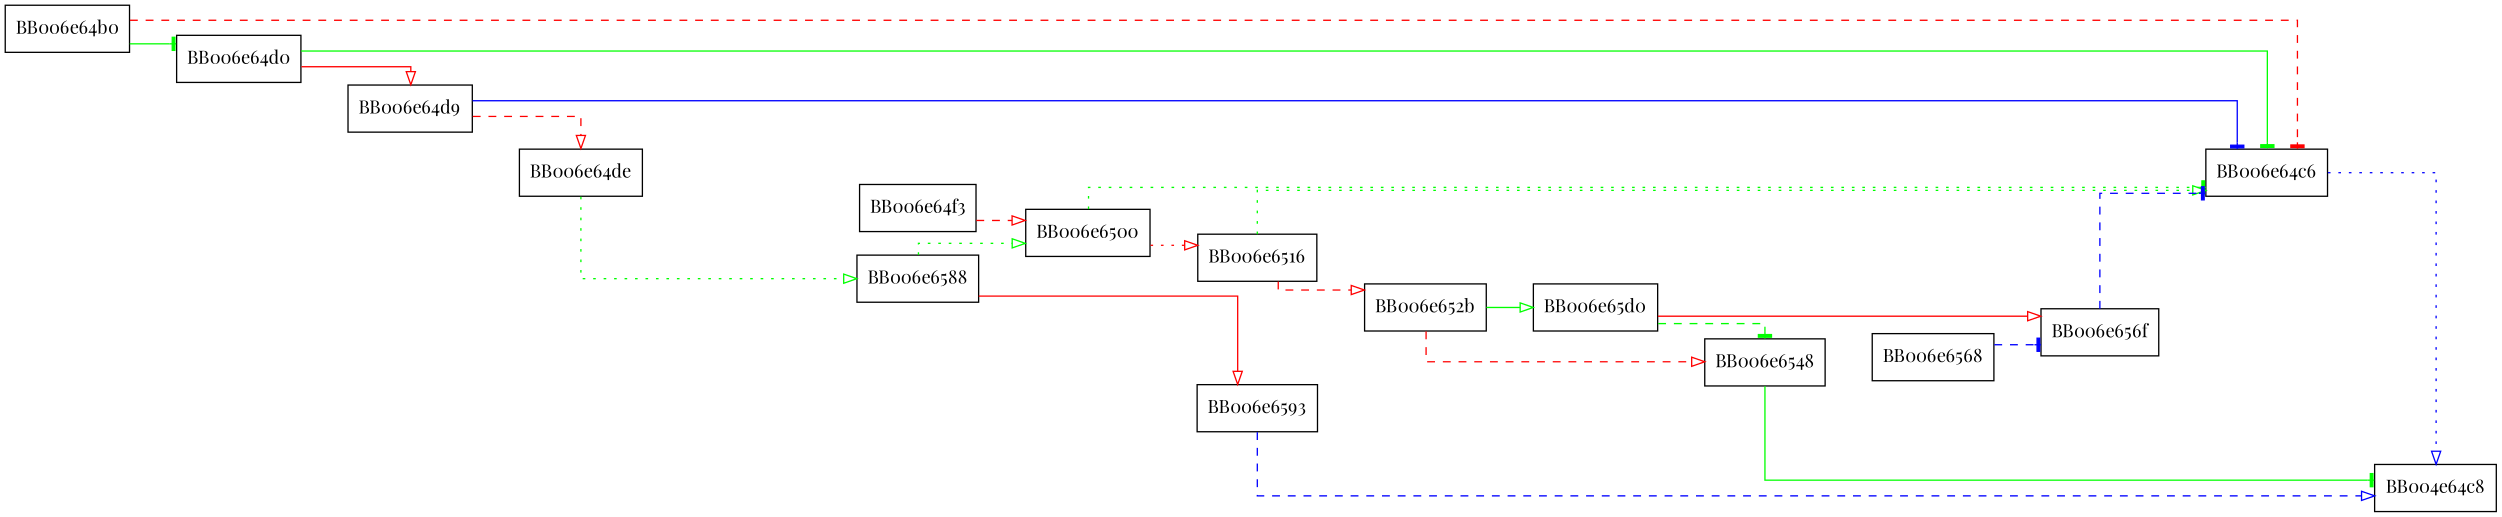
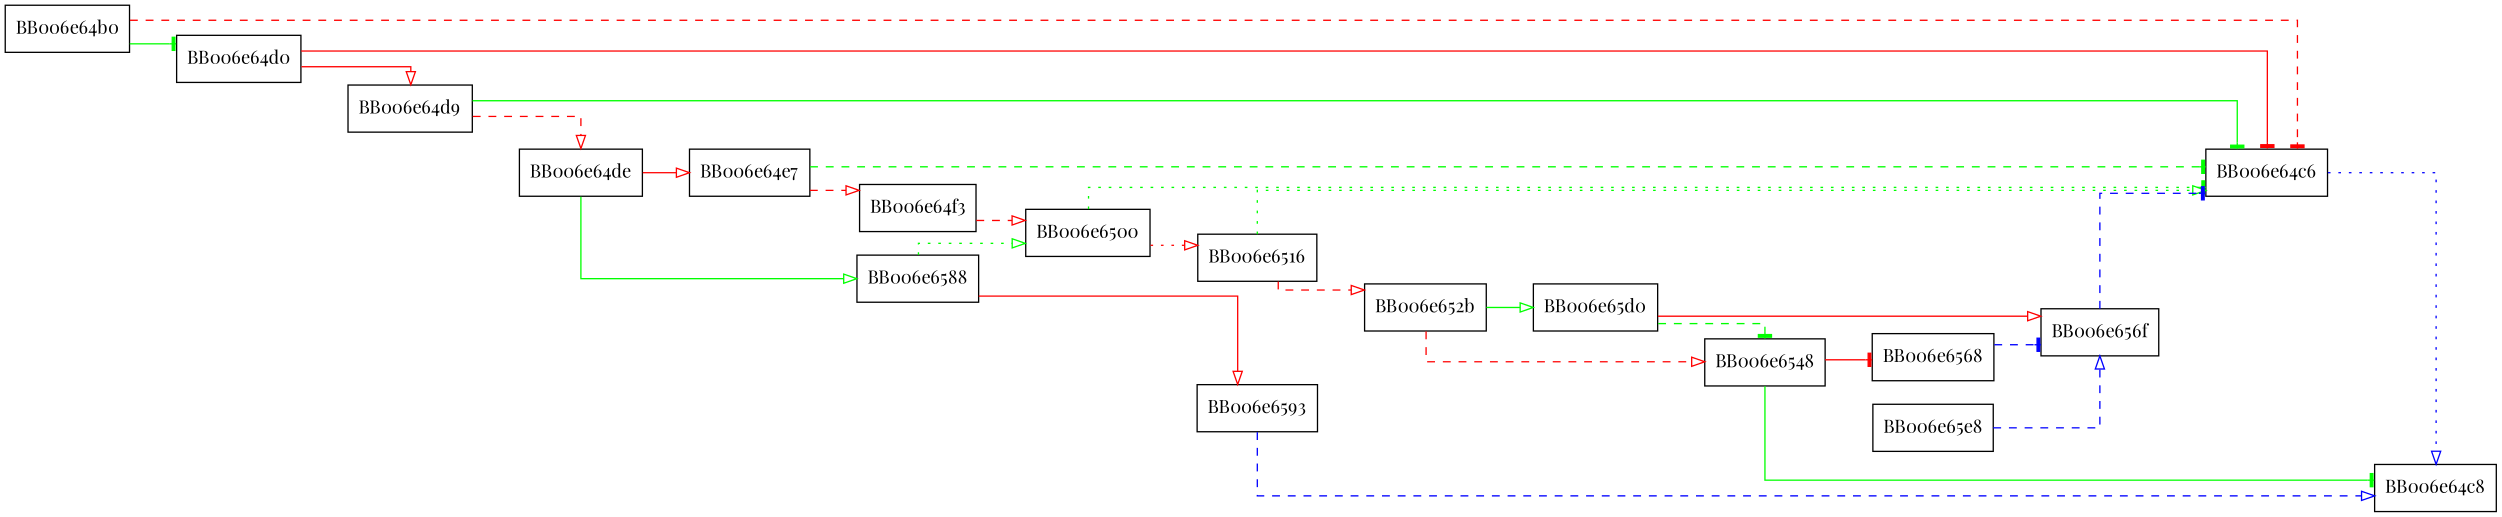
edge "BB006e64d0" -> "BB006e64c6": color green -> red
edge "BB006e64d9" -> "BB006e64c6": color blue -> green
node "BB006e64e7": added
edge "BB006e64de" -> "BB006e6588": style dotted -> solid
edge "BB006e6548" -> "BB006e6568": added
node "BB006e65e8": added
node "BB004e64c8": label "BB004e64c8" -> "BB006e64c8"
